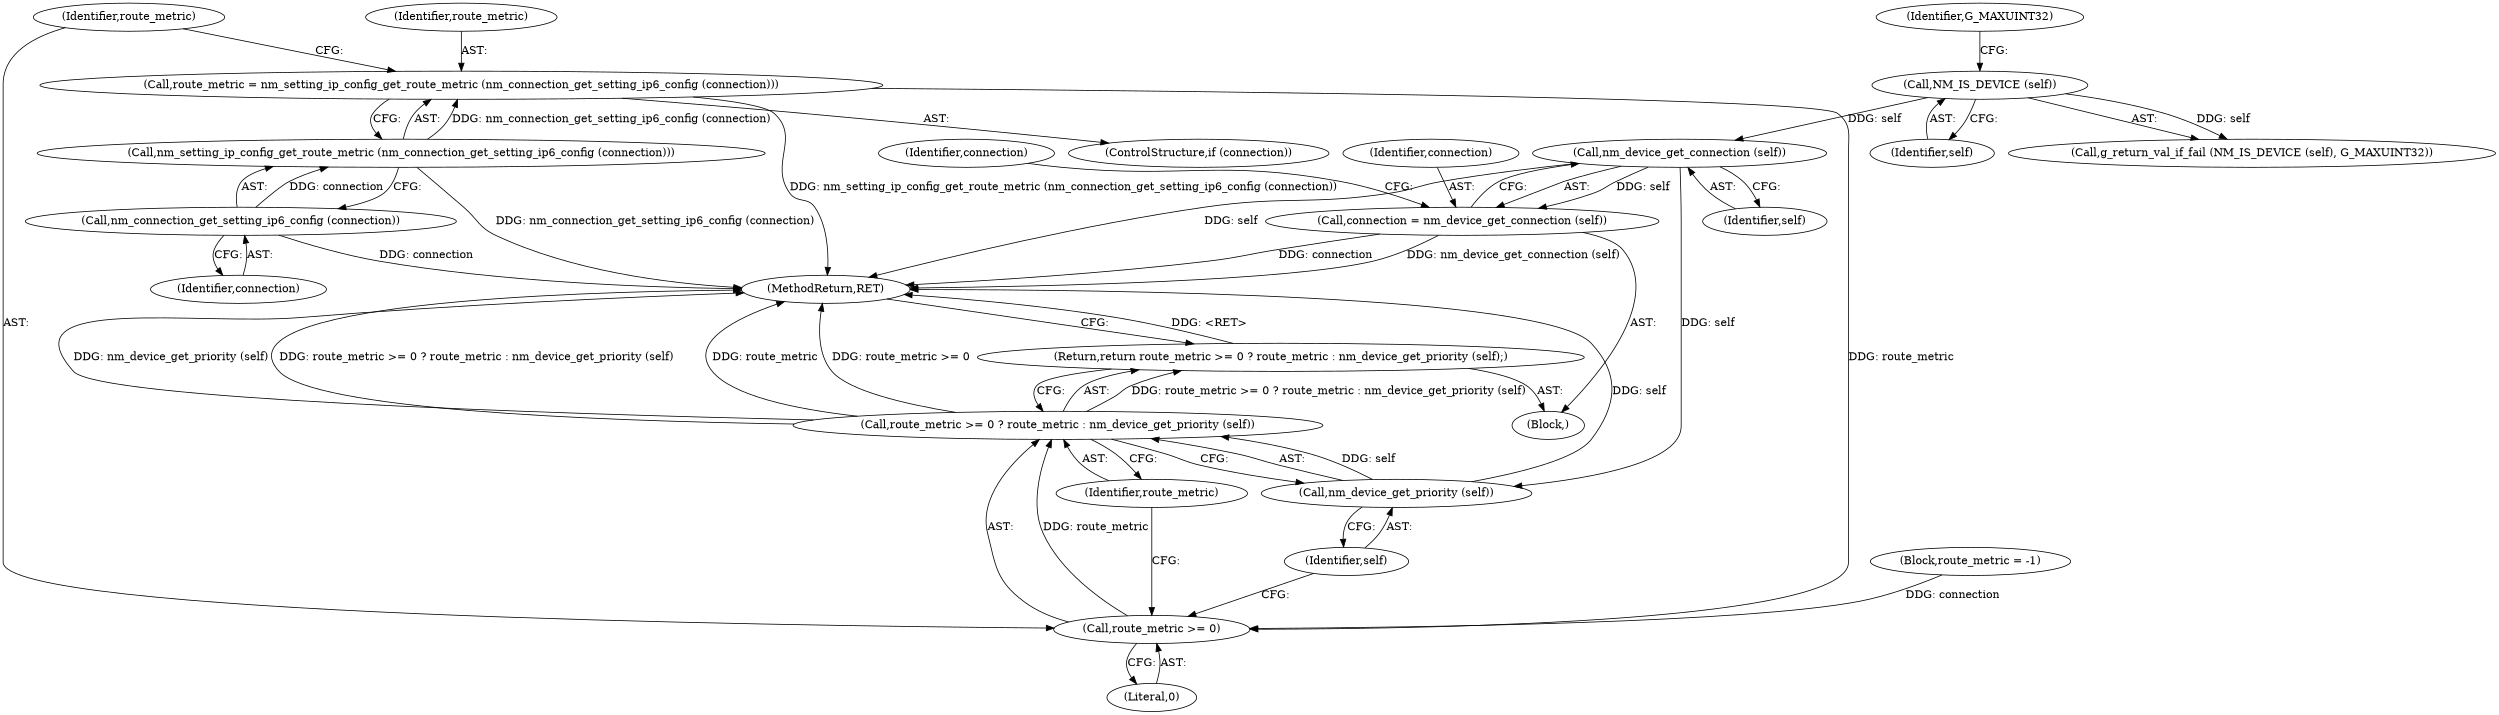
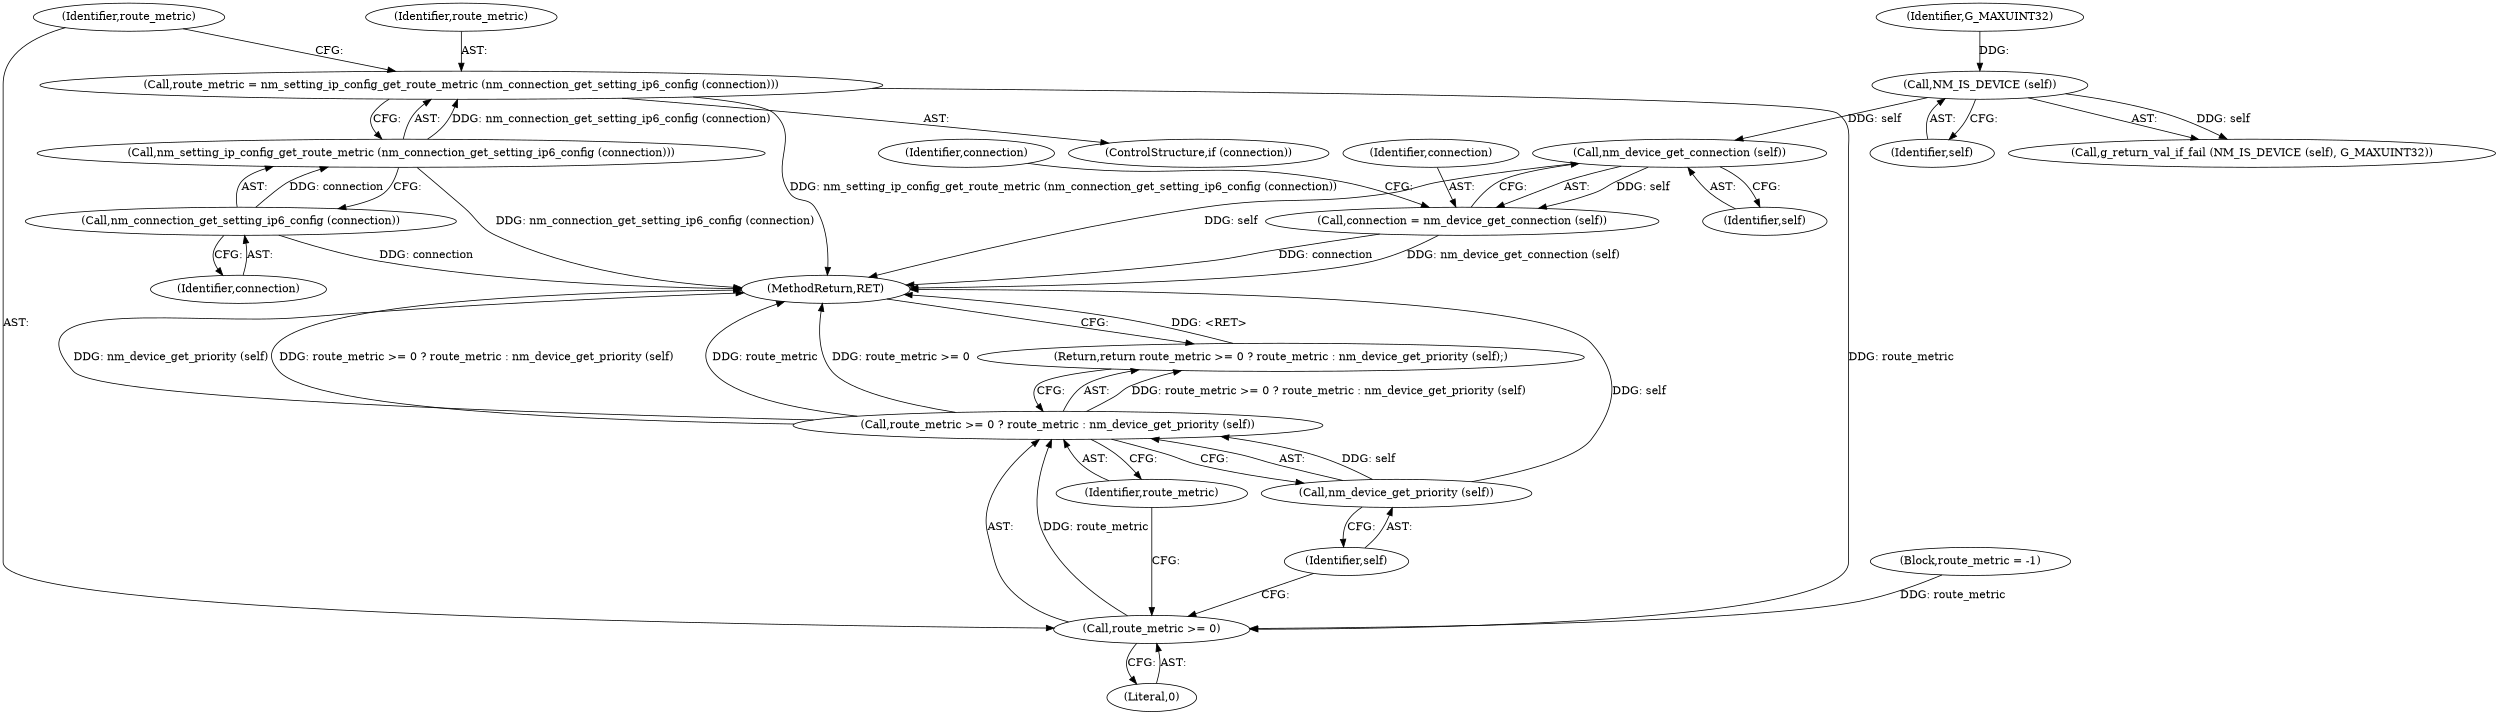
edge "(Identifier,G_MAXUINT32)" -> "(Call,NM_IS_DEVICE (self))": label "CFG: " -> "DDG: "
edge "(Call,nm_device_get_connection (self))" -> "(Call,nm_device_get_priority (self))": removed, label "DDG: self"
node "(Block,)": removed
edge "(Block,route_metric = -1)" -> "(Call,route_metric >= 0)": label "DDG: connection" -> "DDG: route_metric"
